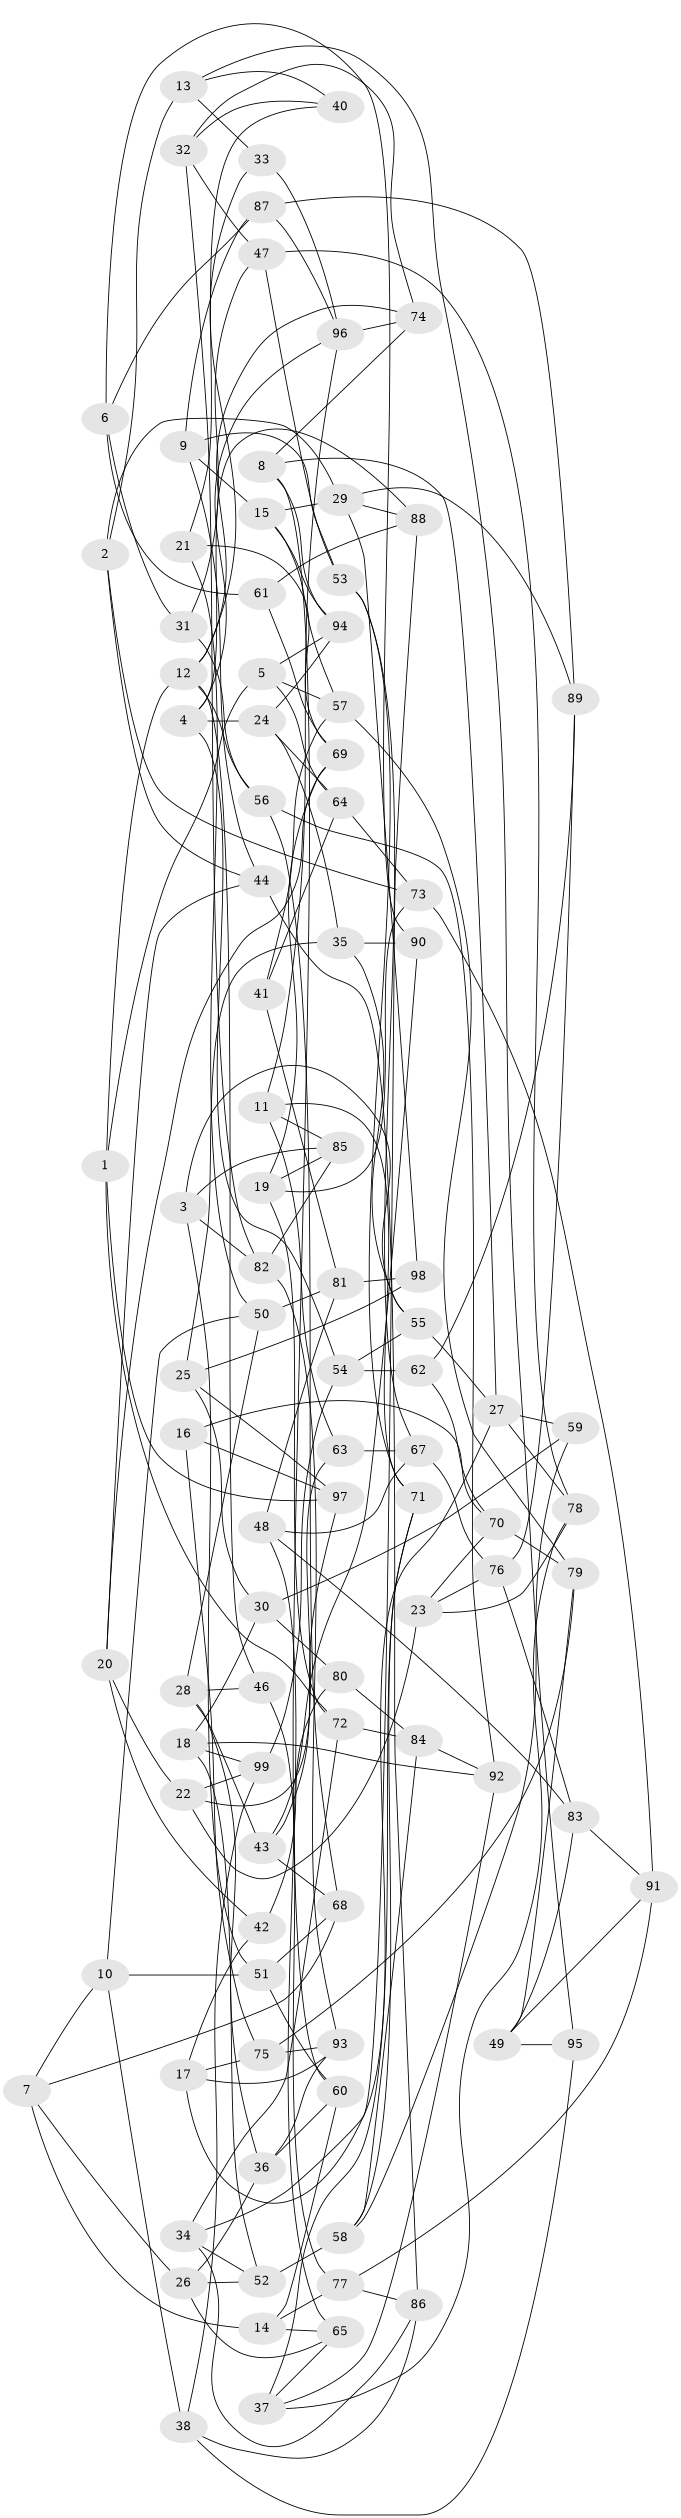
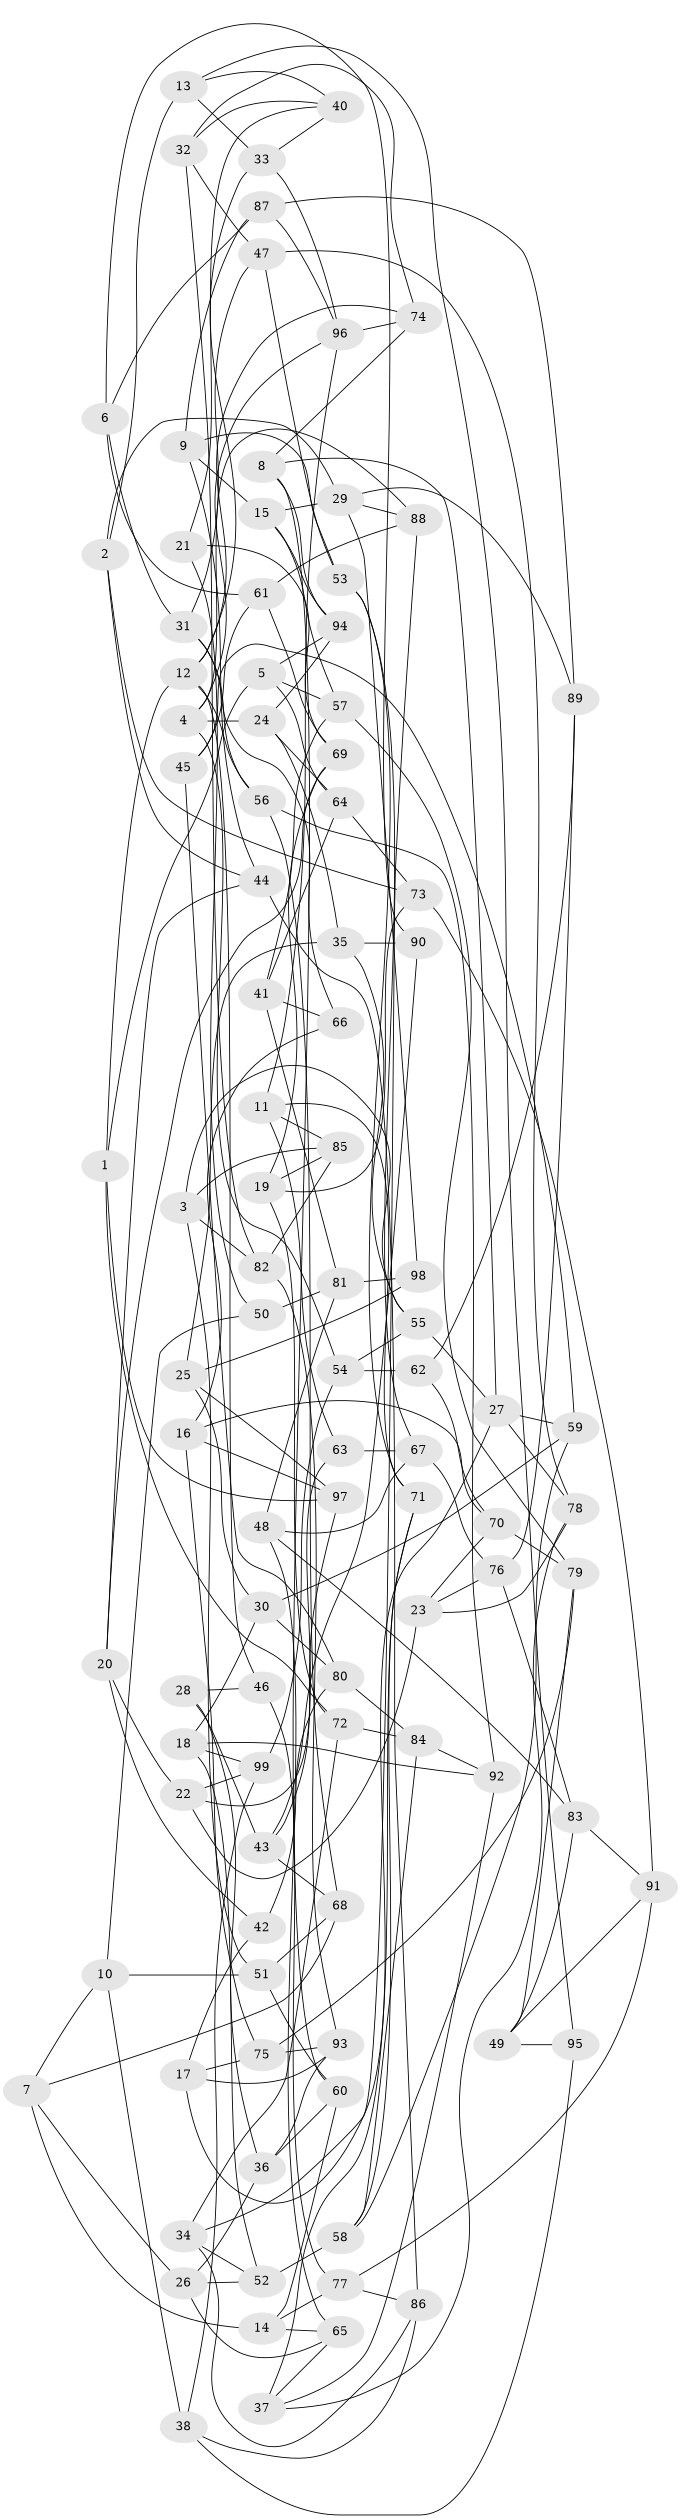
edge "40" -- "33": added
node "45": added
node "66": added
edge "50" -- "28": removed
